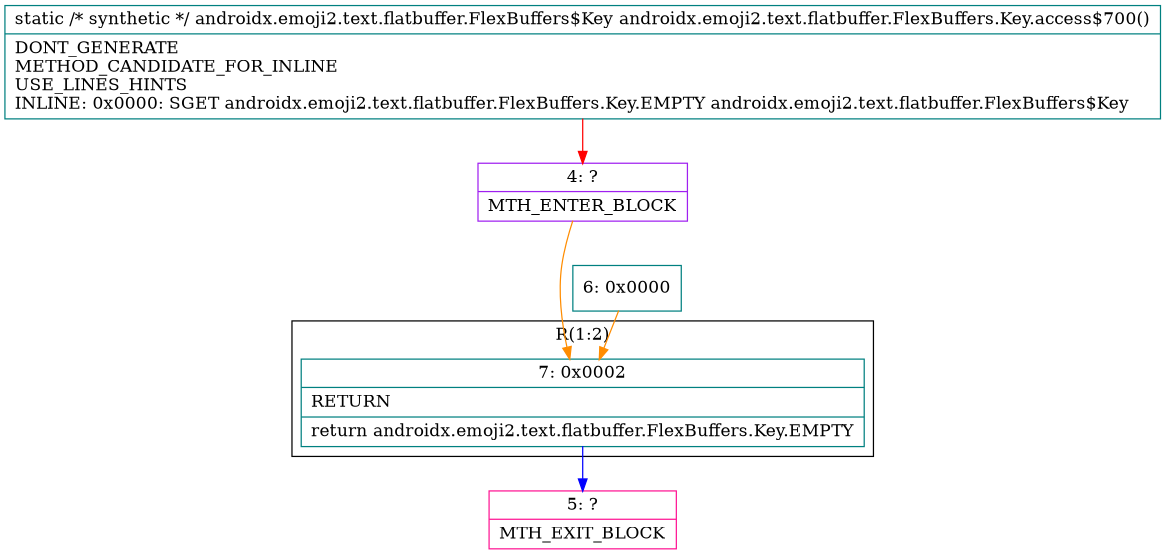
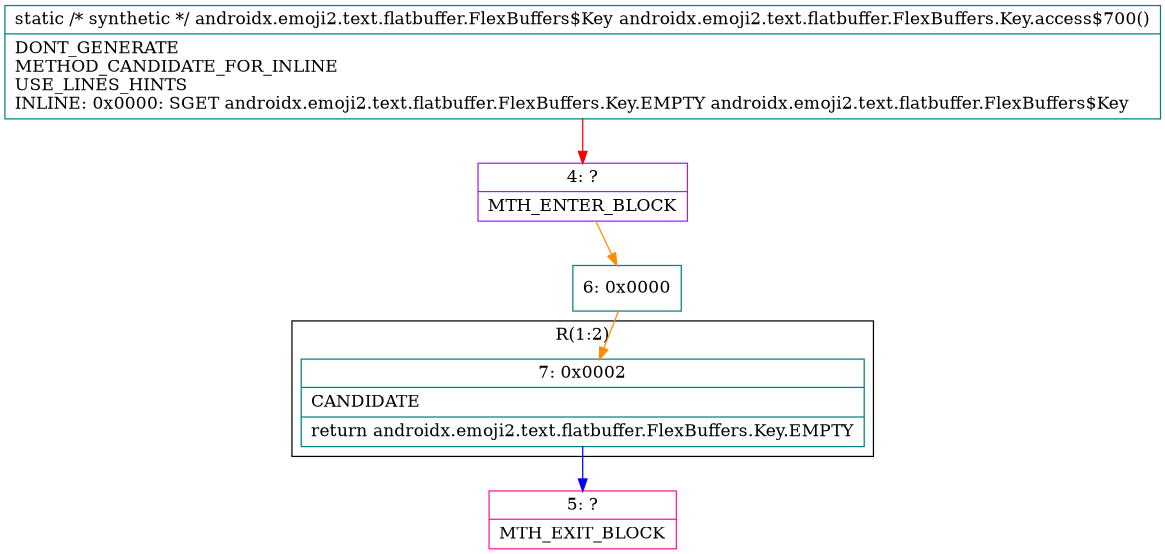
edge "4: ?" -> "7: 0x0002": now "4: ?" -> "6: 0x0000"
node "7: 0x0002": text "RETURN" -> "CANDIDATE"
